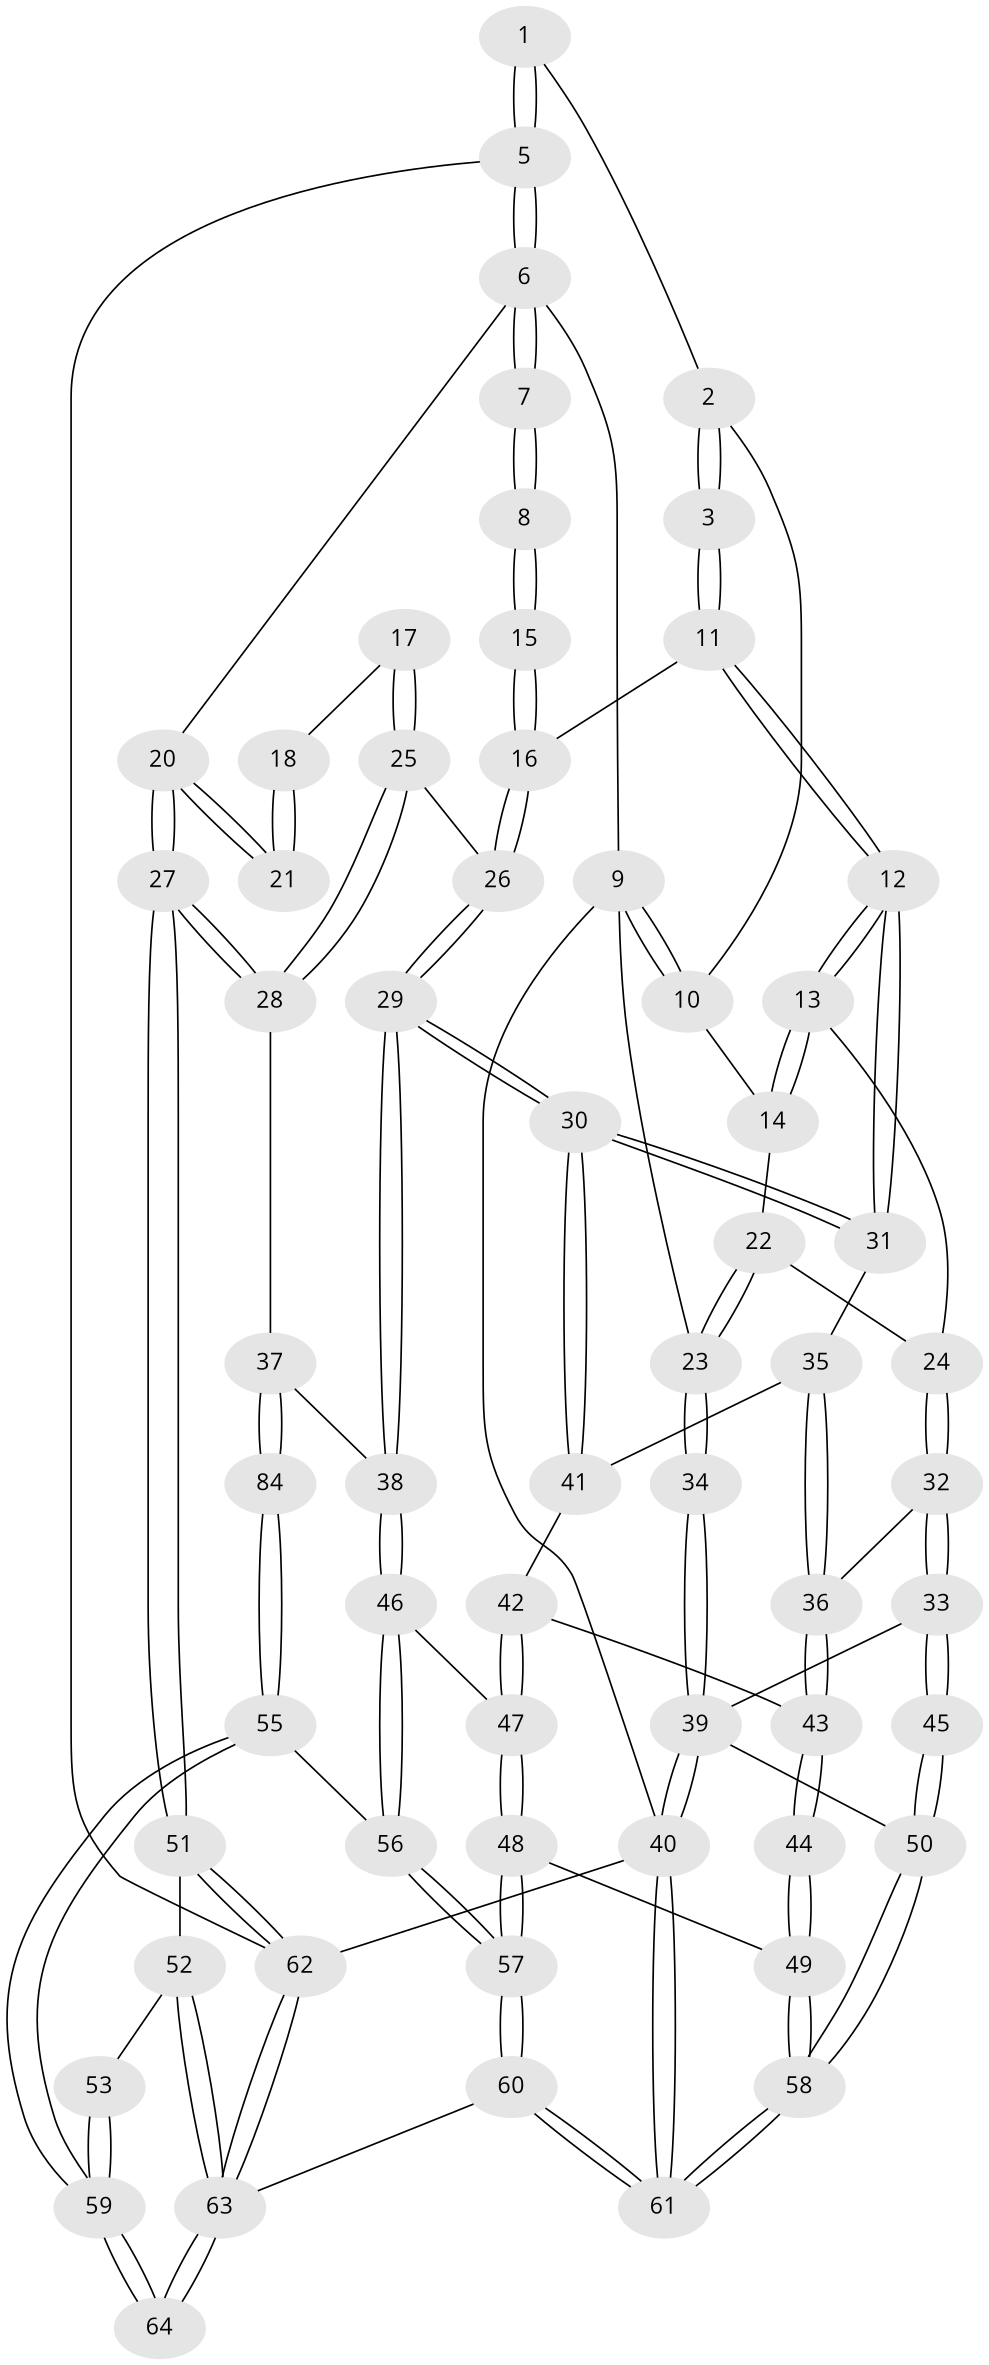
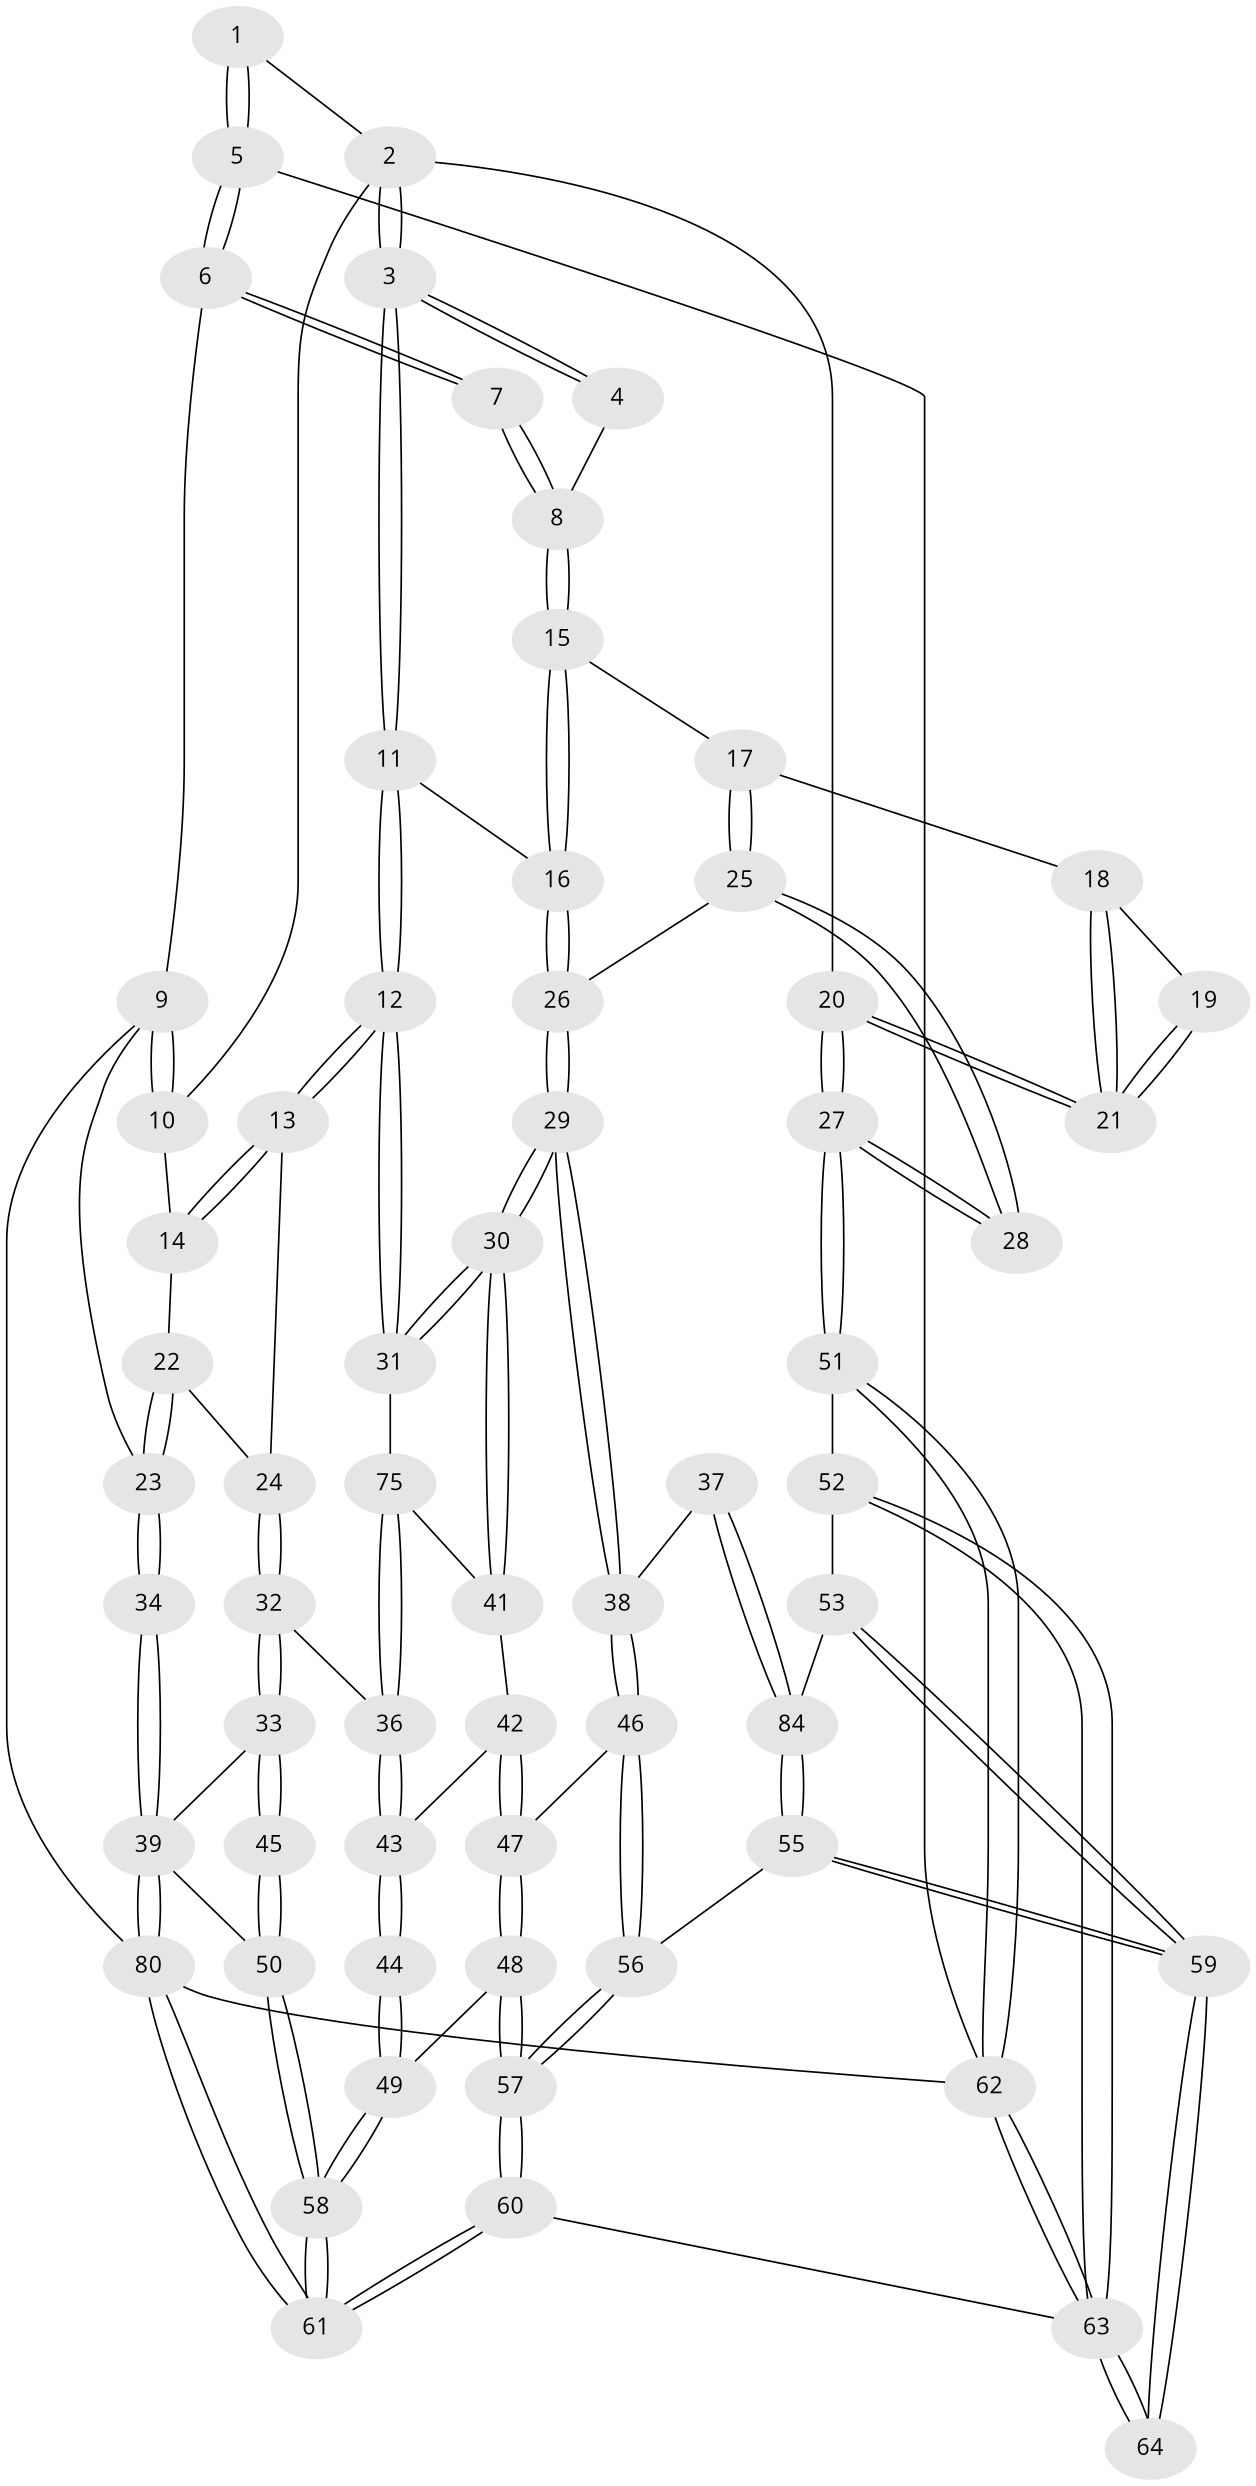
node "4": added
edge "6" -- "20": now "2" -- "20"
edge "15" -- "17": added
node "19": added
edge "28" -- "37": removed
node "35": label "35" -> "75"
edge "53" -- "84": added
node "40": label "40" -> "80"
